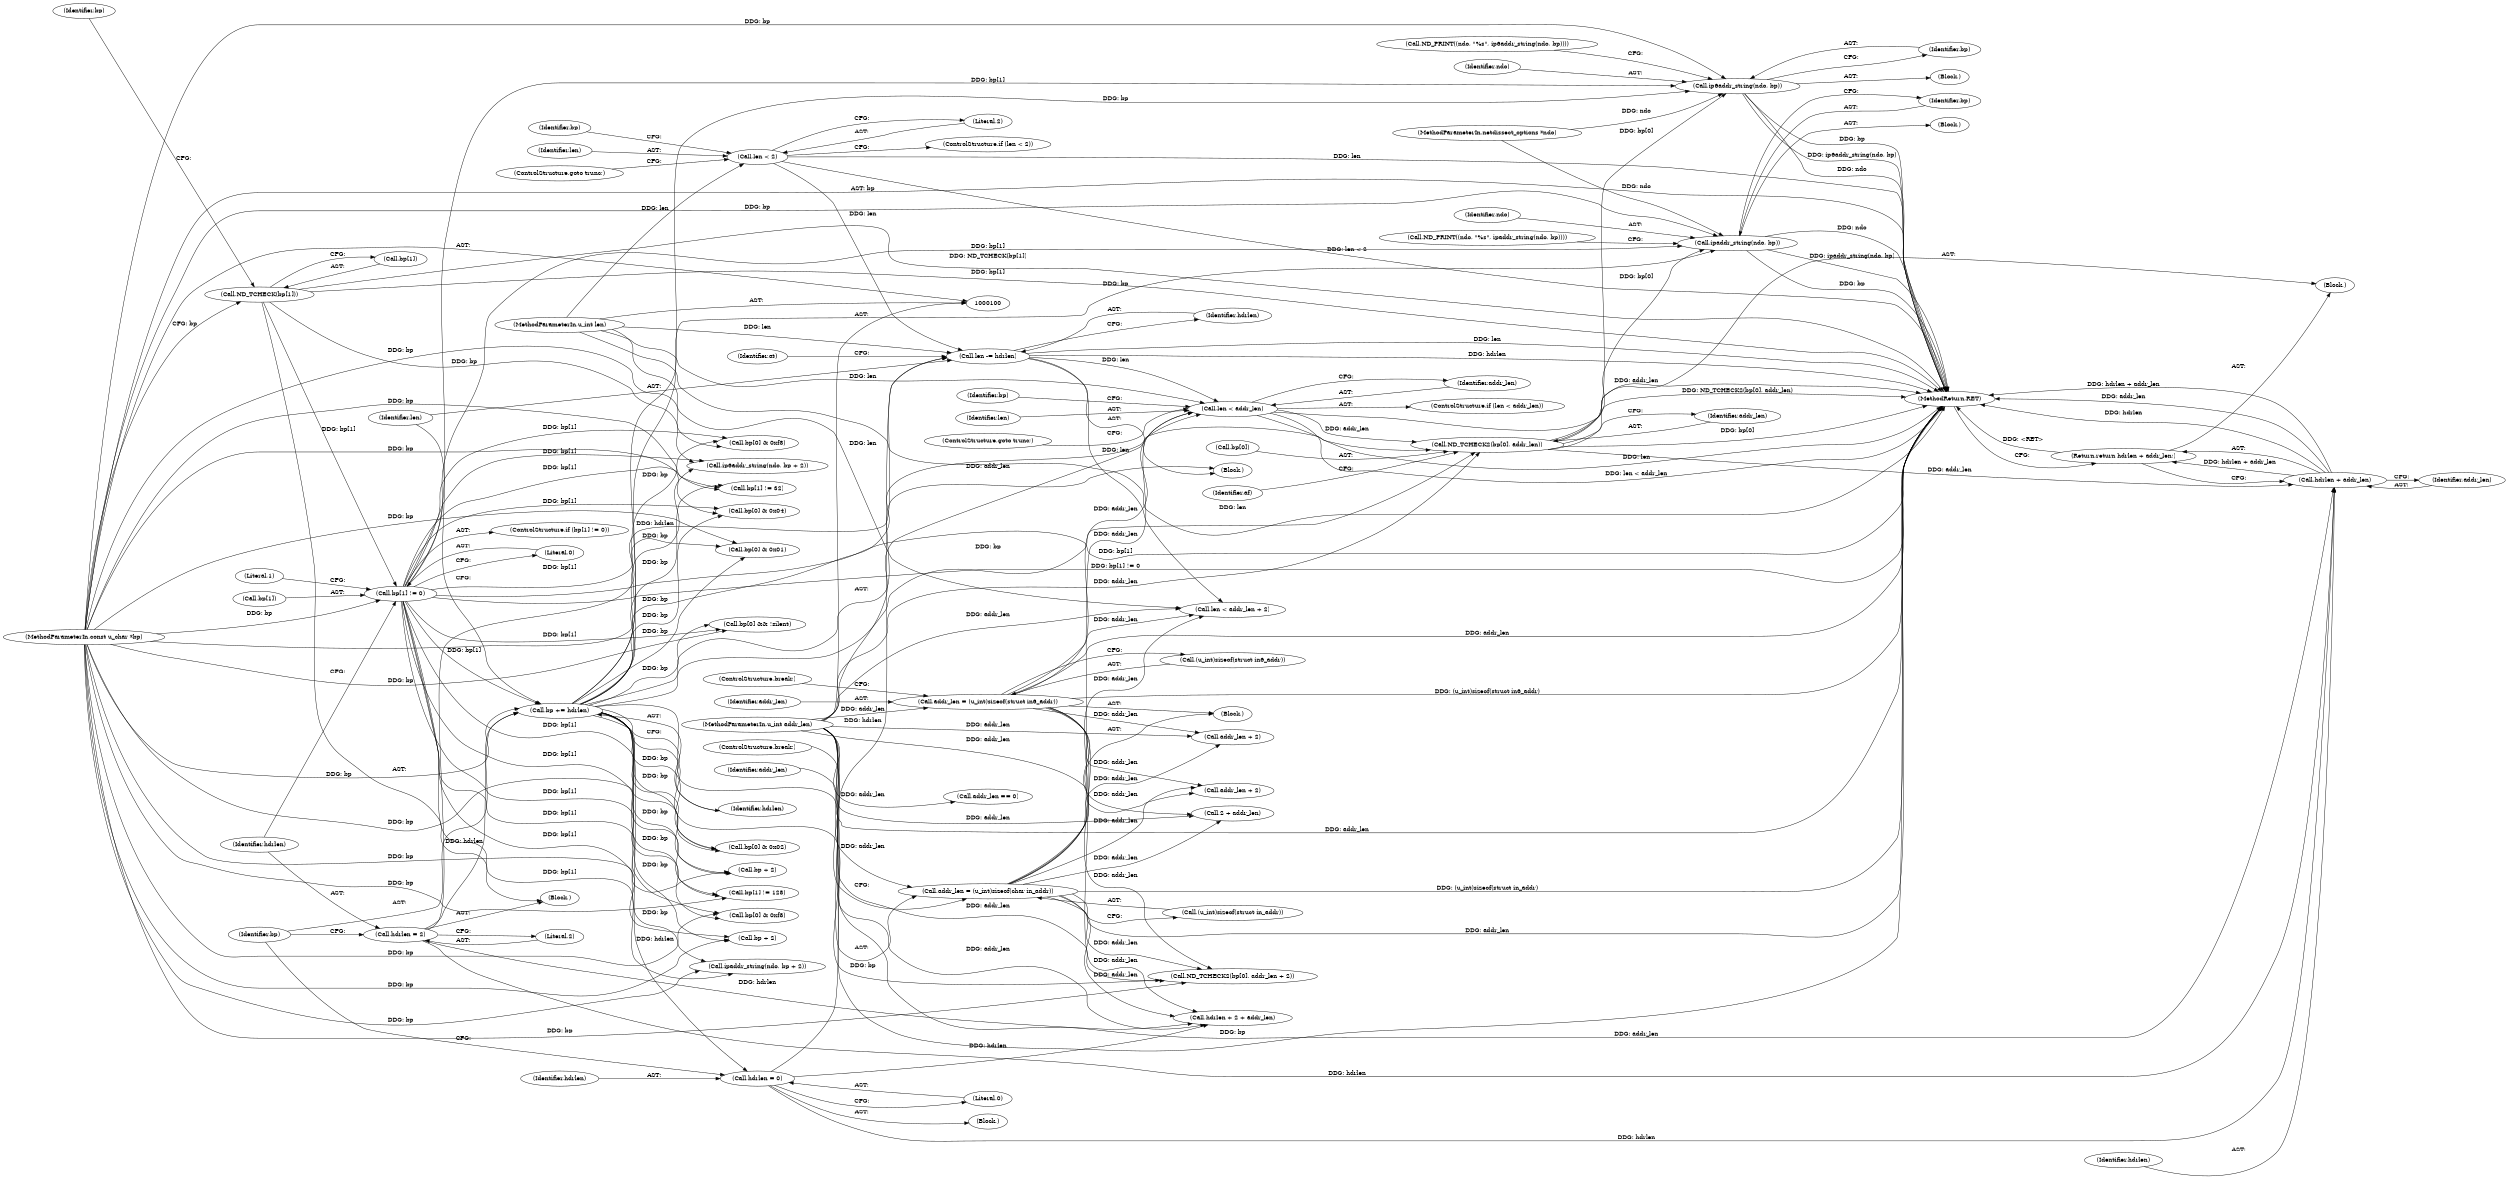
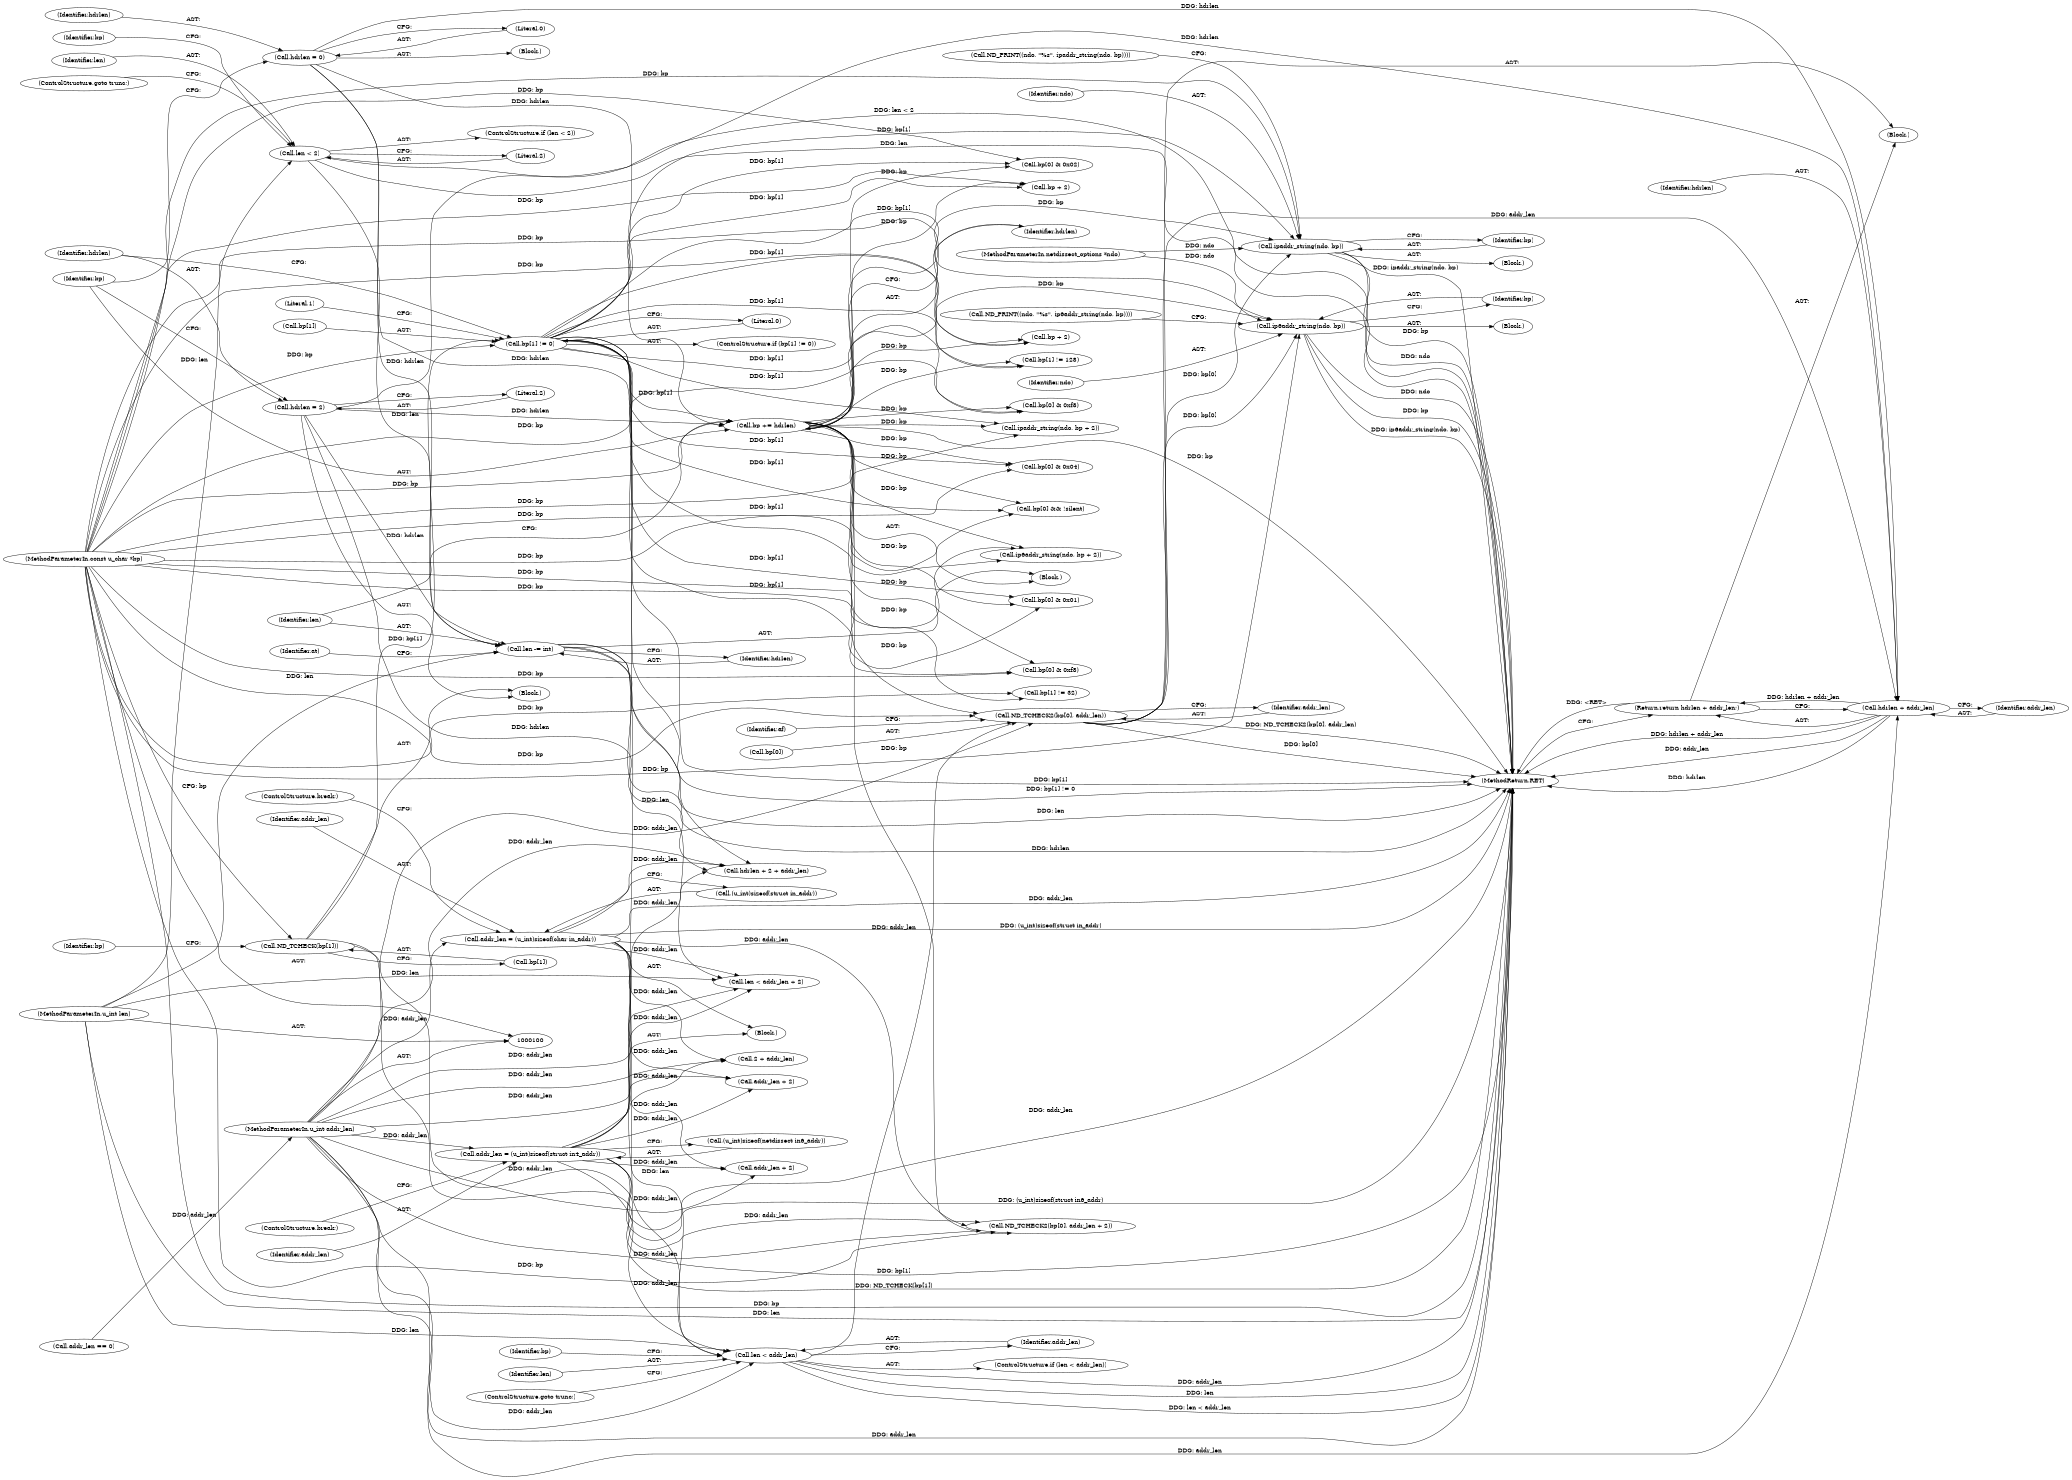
edge "(Call,len < 2)" -> "(ControlStructure,if (len < 2))": label "CFG: " -> "AST: "
edge "(MethodParameterIn,const u_char *bp)" -> "(MethodReturn,RET)": label "AST: bp" -> "DDG: bp"
node "(Call,len -= hdrlen)": label "(Call,len -= hdrlen)" -> "(Call,len -= int)"
edge "(Call,ND_TCHECK(bp[1]))" -> "(Call,ip6addr_string(ndo, bp + 2))": now "(MethodParameterIn,const u_char *bp)" -> "(Call,ip6addr_string(ndo, bp + 2))"
edge "(Call,bp[1] != 0)" -> "(Call,bp[1] != 32)": removed, label "DDG: bp[1]"
node "(Call,(u_int)sizeof(struct in6_addr))": label "(Call,(u_int)sizeof(struct in6_addr))" -> "(Call,(u_int)sizeof(netdissect in6_addr))"
node "(Call,addr_len = (u_int)sizeof(struct in6_addr))": label "(Call,addr_len = (u_int)sizeof(struct in6_addr))" -> "(Call,addr_len = (u_int)sizeof(struct in4_addr))"
edge "(MethodParameterIn,u_int addr_len)" -> "(Call,addr_len == 0)": reversed
edge "(Call,bp += hdrlen)" -> "(Call,hdrlen = 0)": reversed
